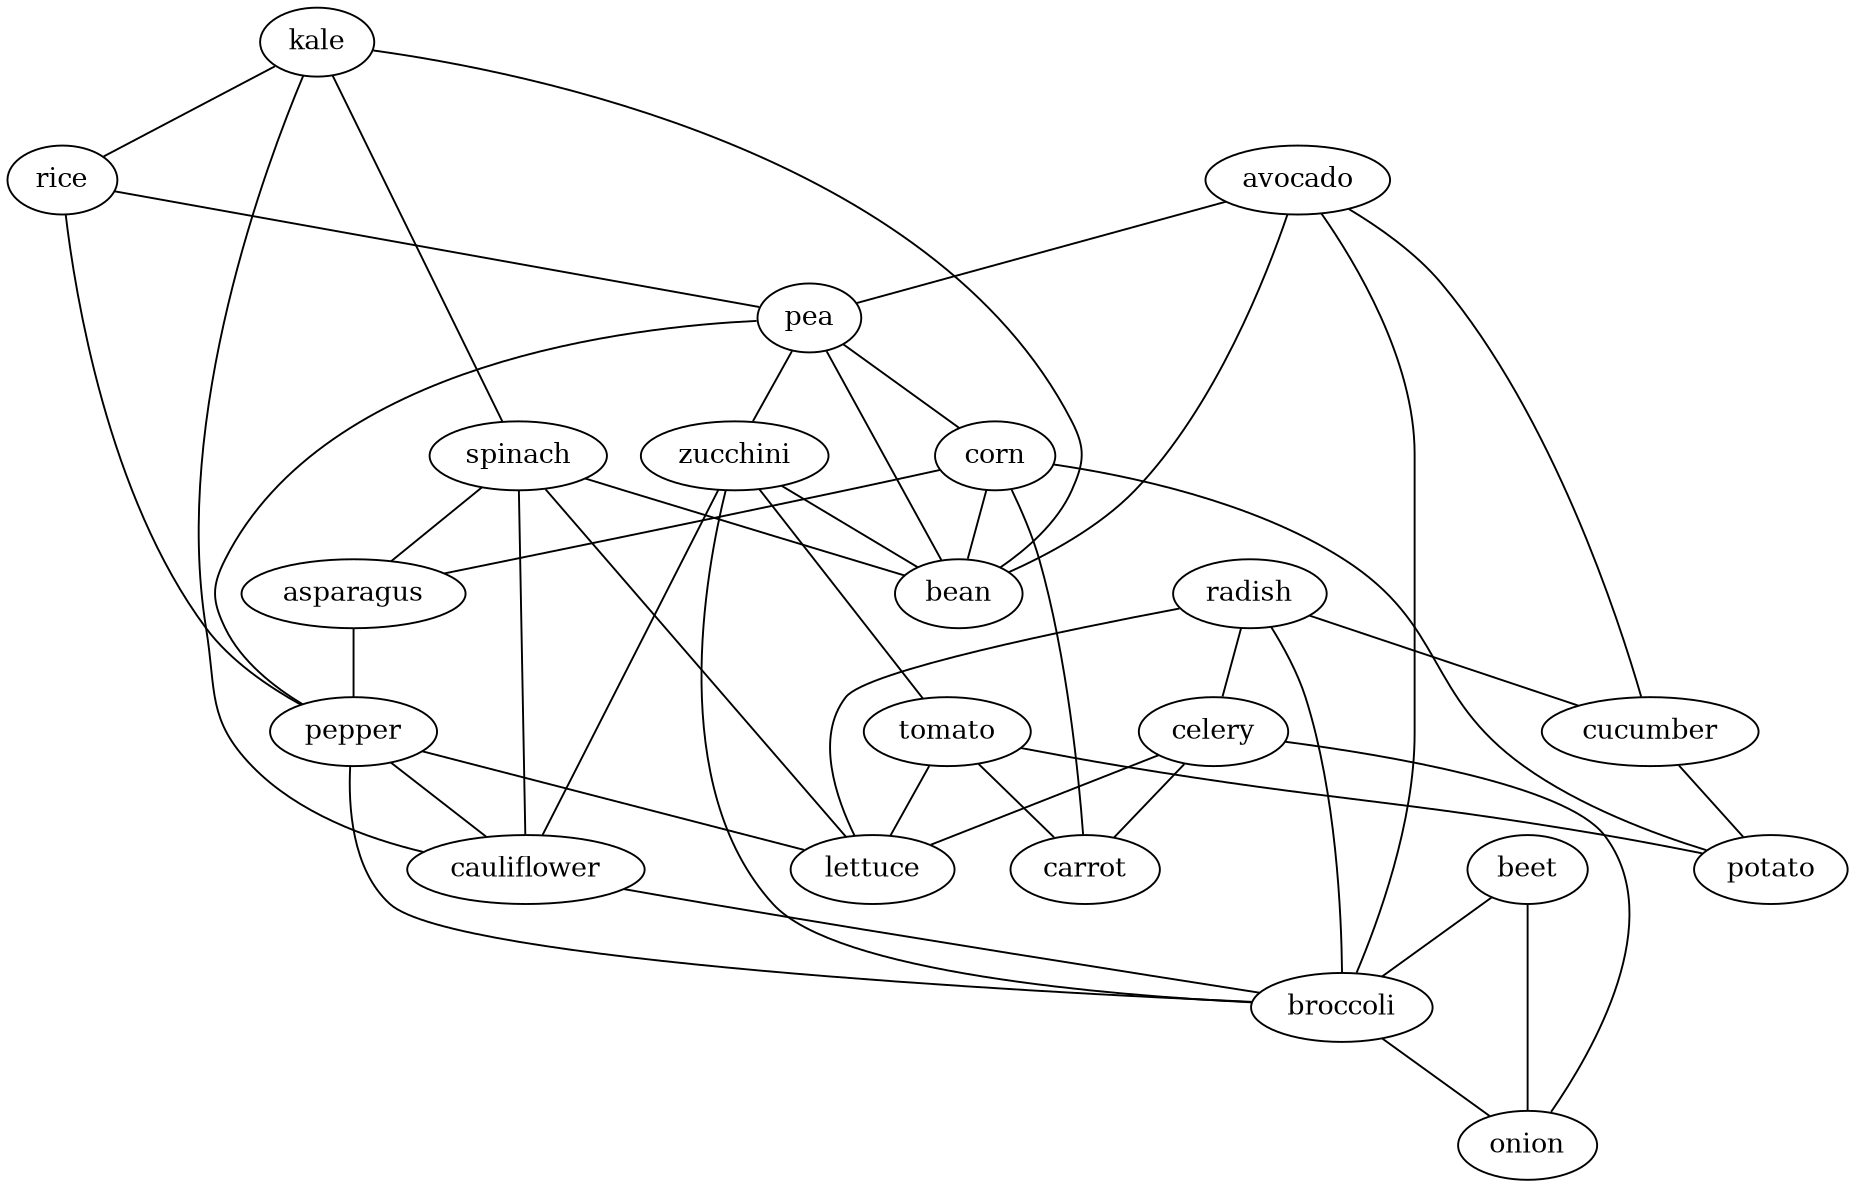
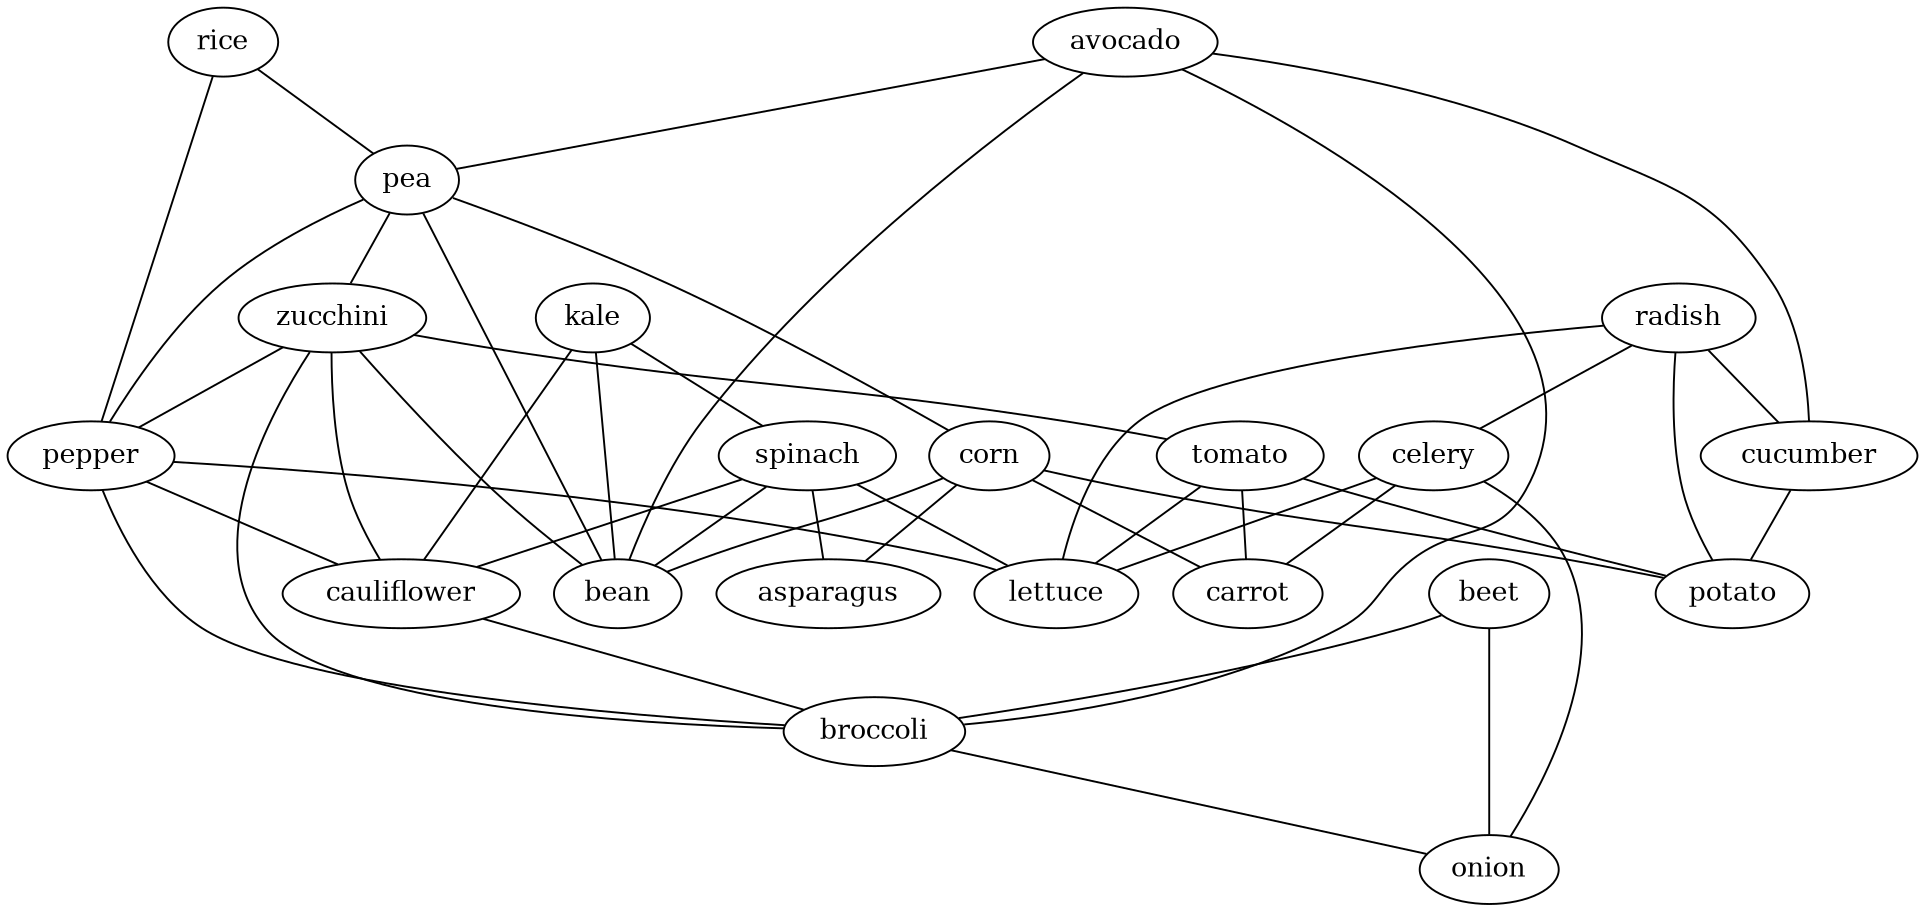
edge "kale" -- "rice": removed
edge "asparagus" -- "pepper": now "zucchini" -- "pepper"
edge "radish" -- "broccoli": now "radish" -- "potato"
